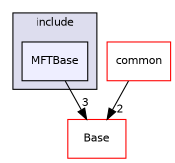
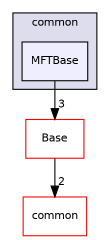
cluster "include": label "include" -> "common"
edge "common" -> "Base": reversed
